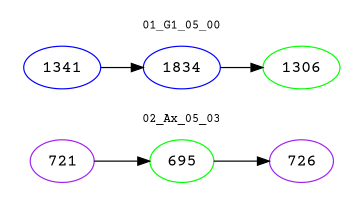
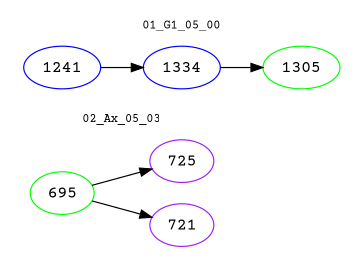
node "1341": label "1341" -> "1241"
node "1834": label "1834" -> "1334"
node "1306": label "1306" -> "1305"
edge "721" -> "695": reversed
node "726": label "726" -> "725"
